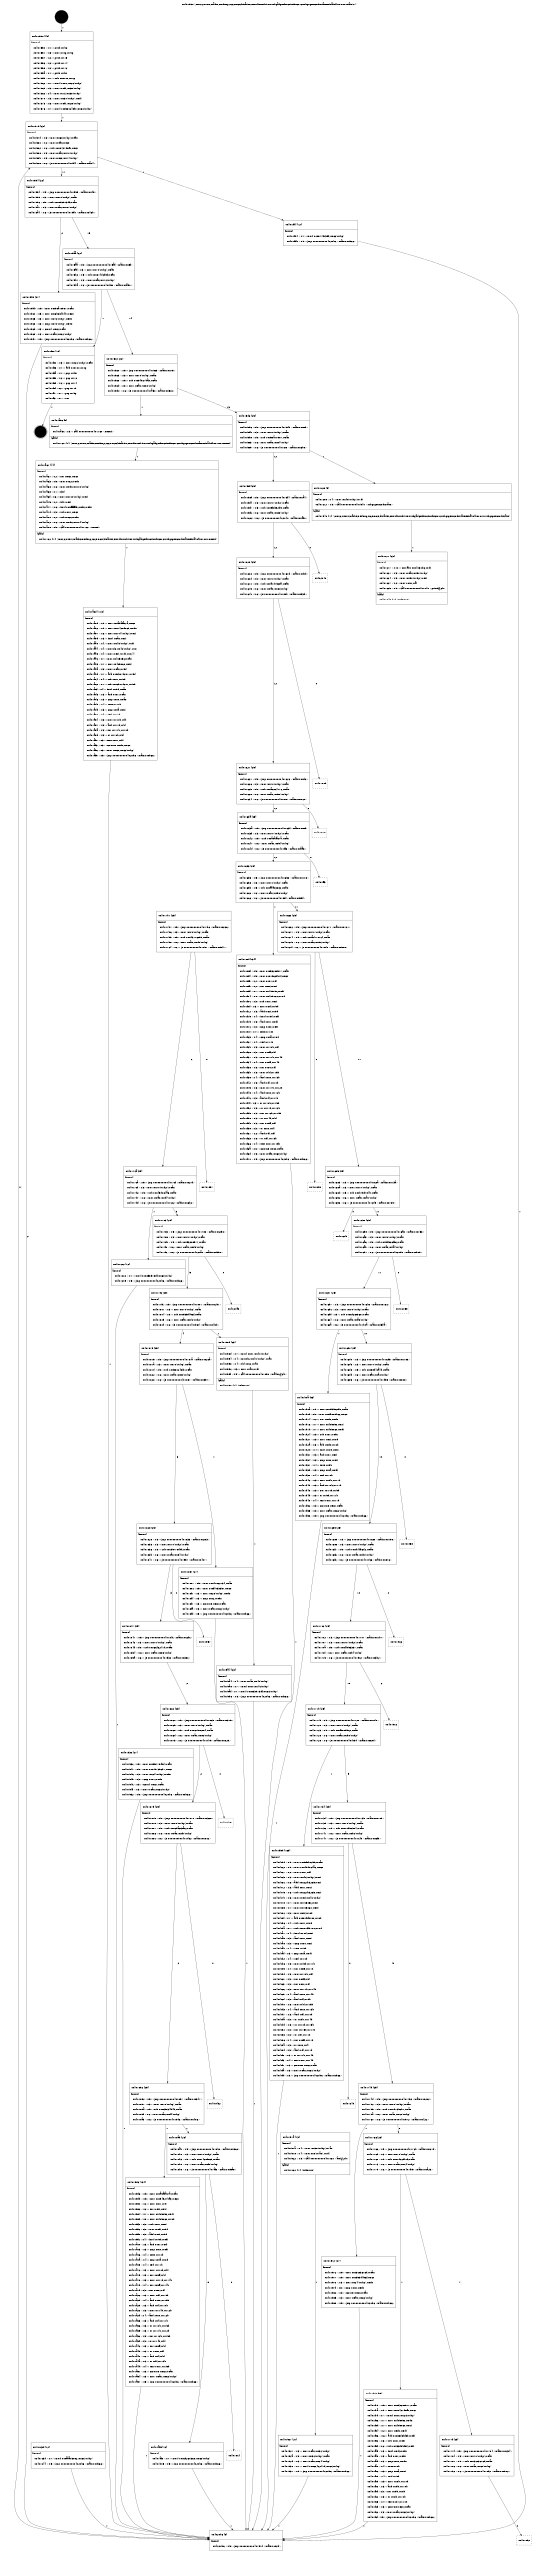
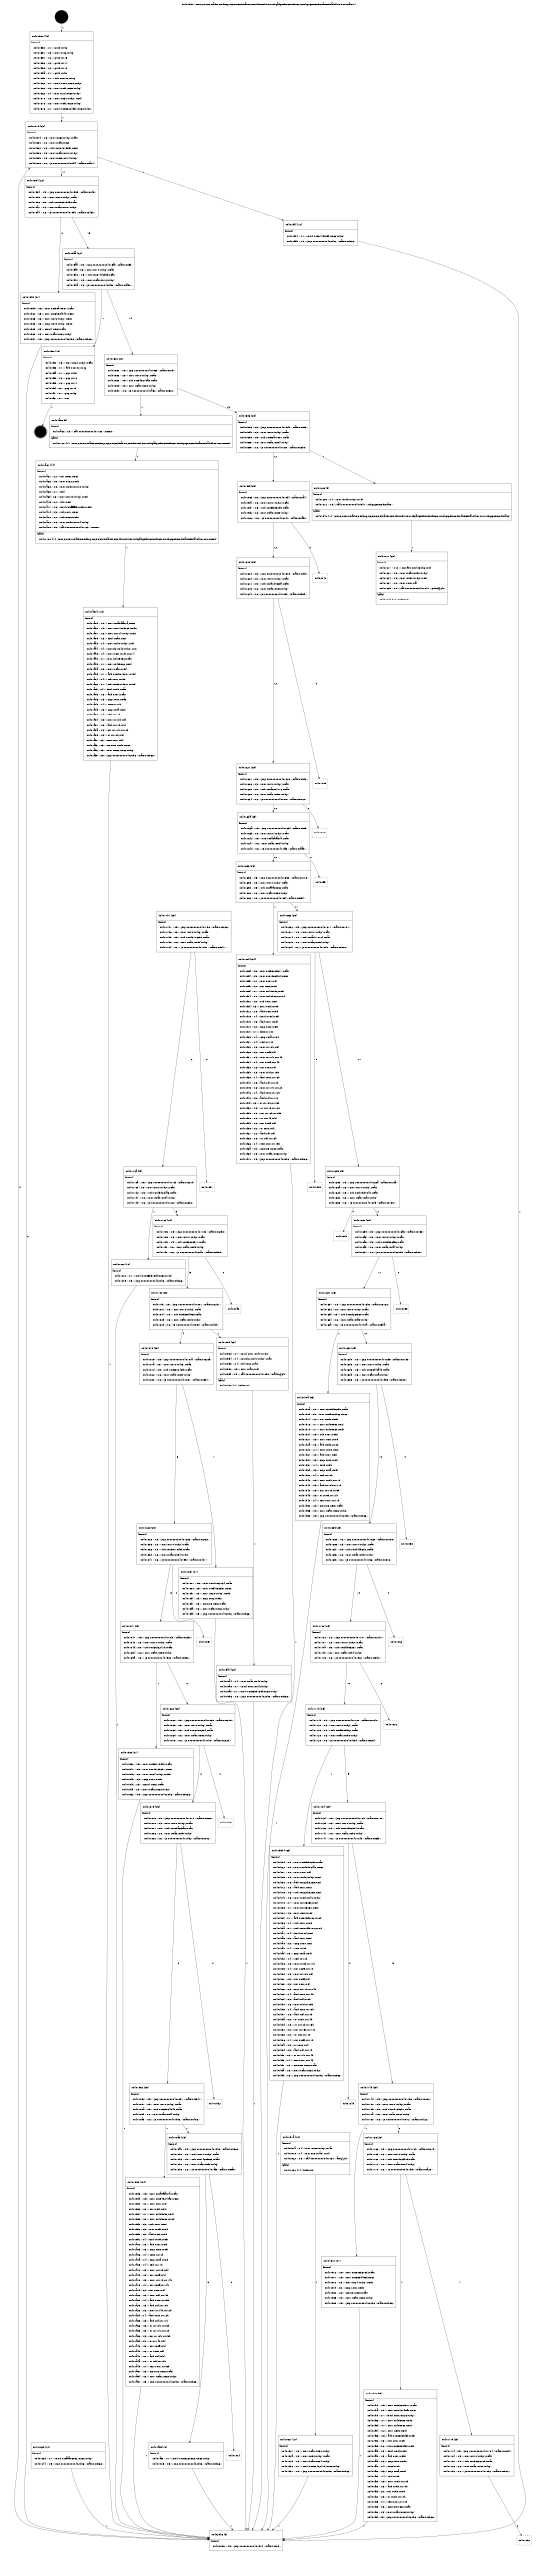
edge "0x401847 [25]" -> "0x40193c [27]": added, label "1"
